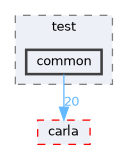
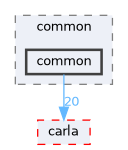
cluster "test": label "test" -> "common"
